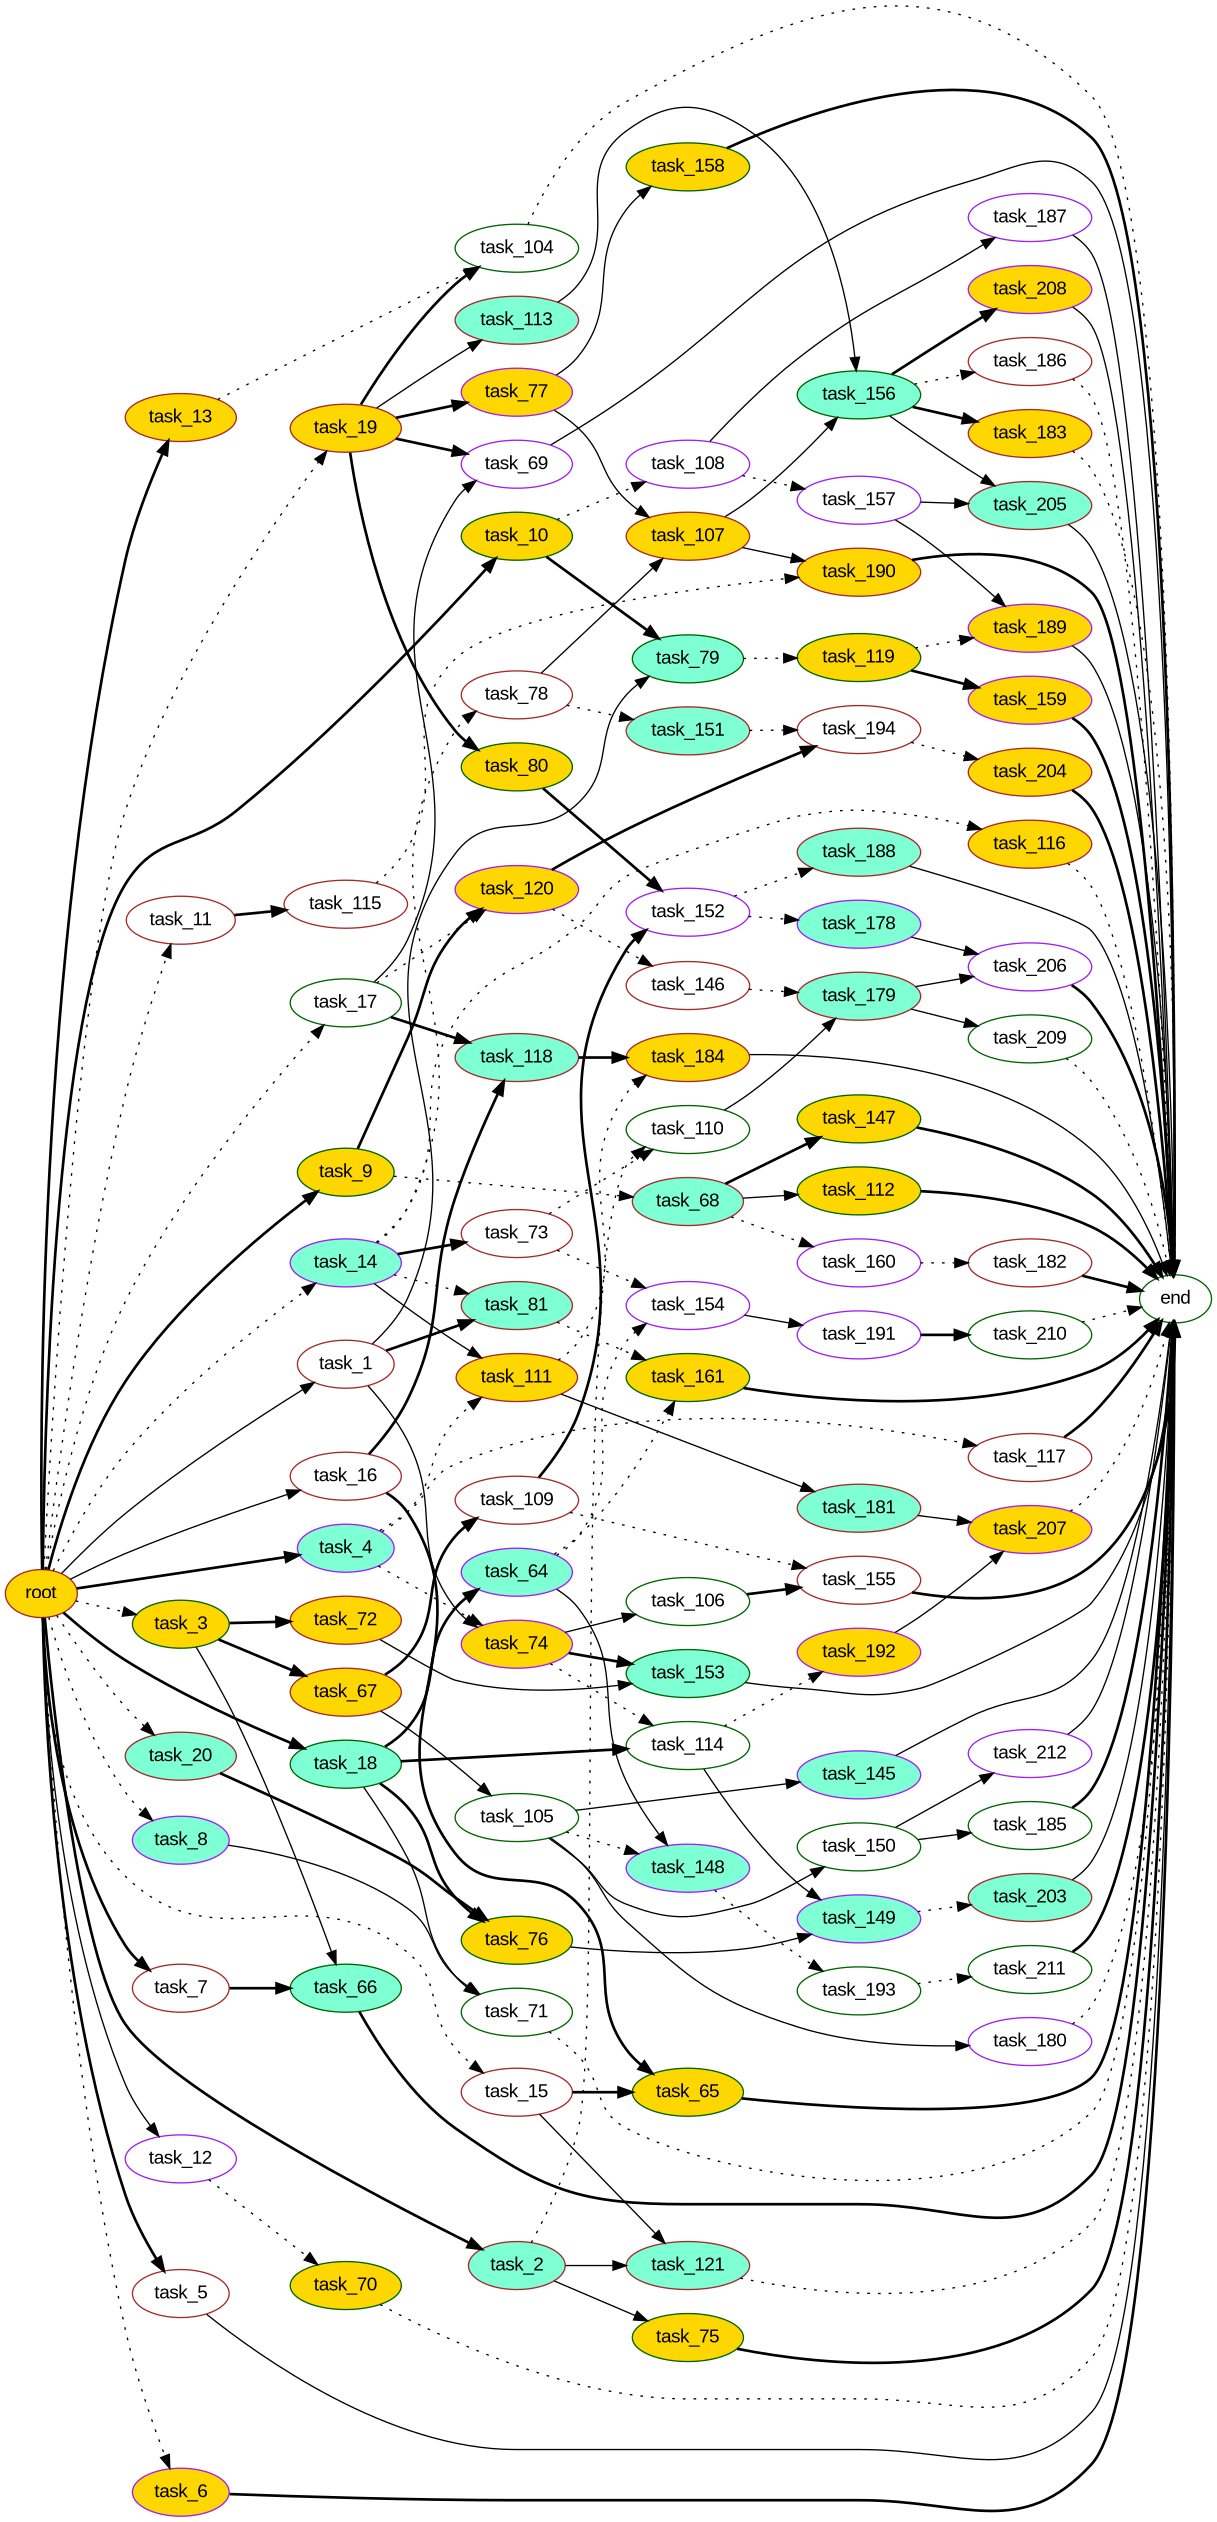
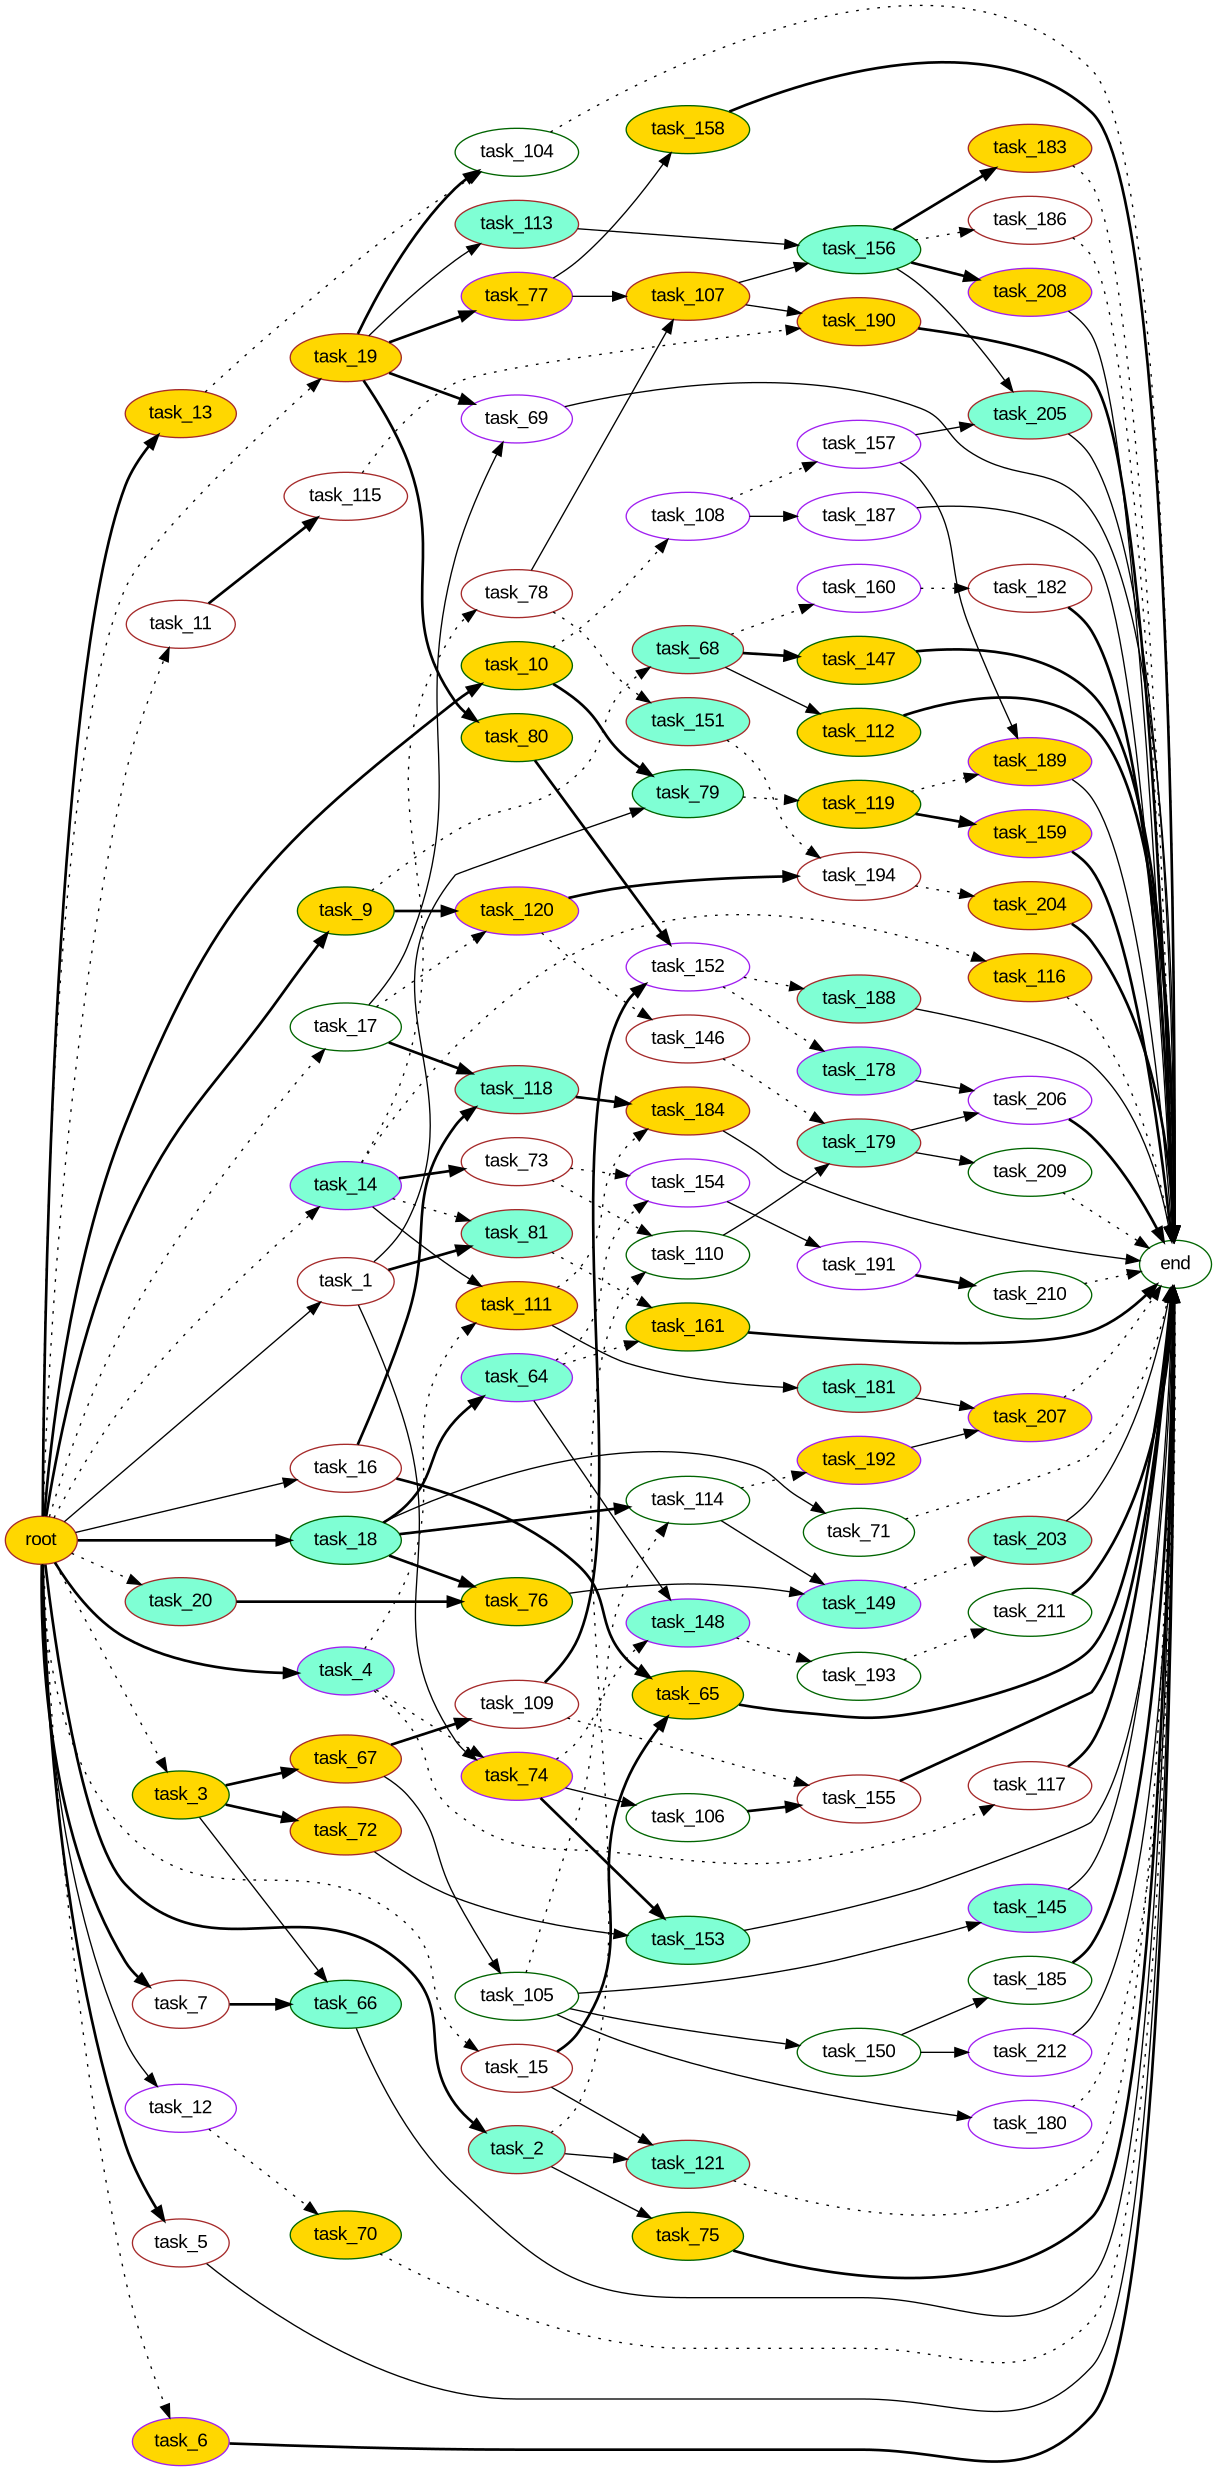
node "task_8": removed
edge "task_66" -> "end": style bold -> solid
